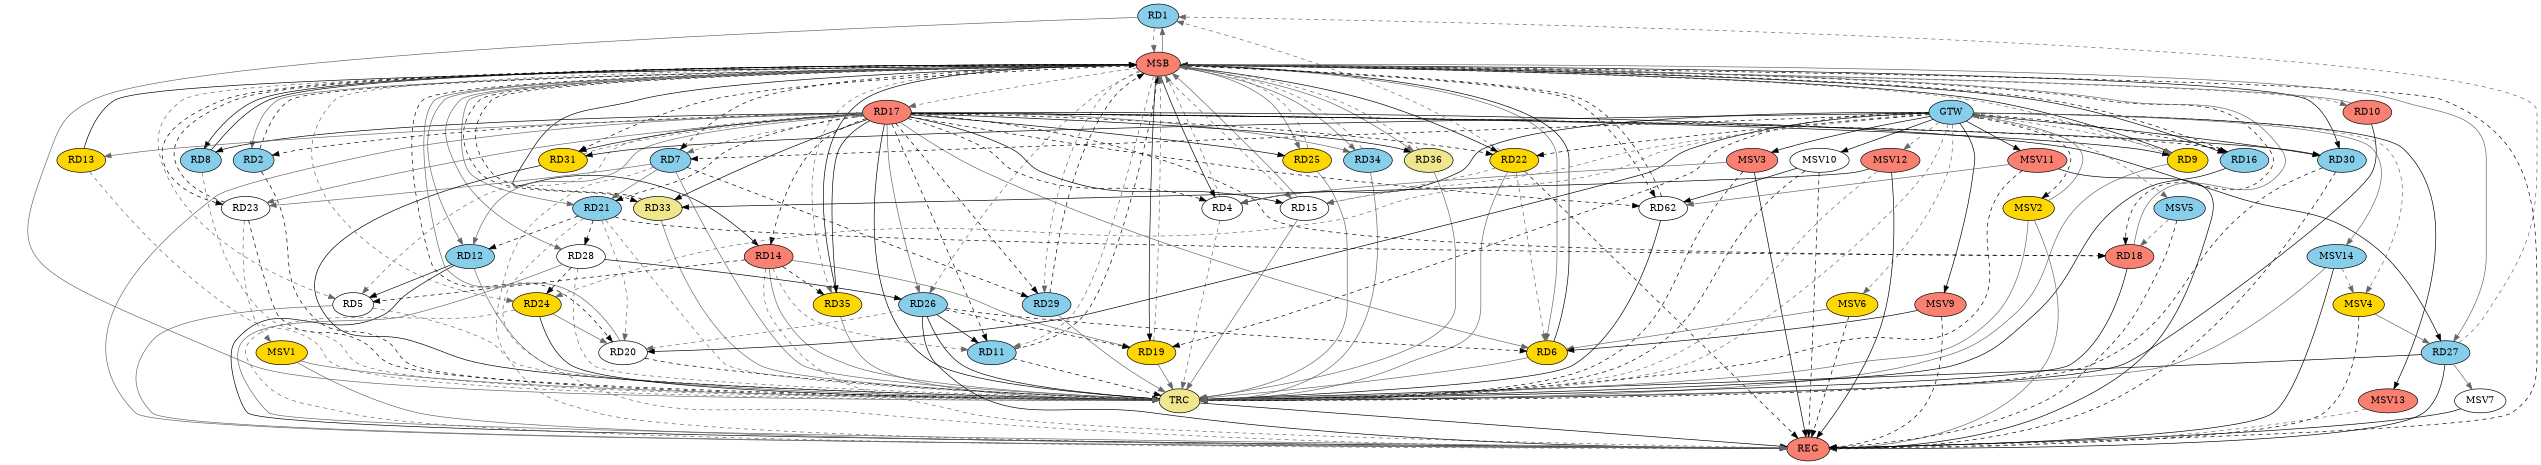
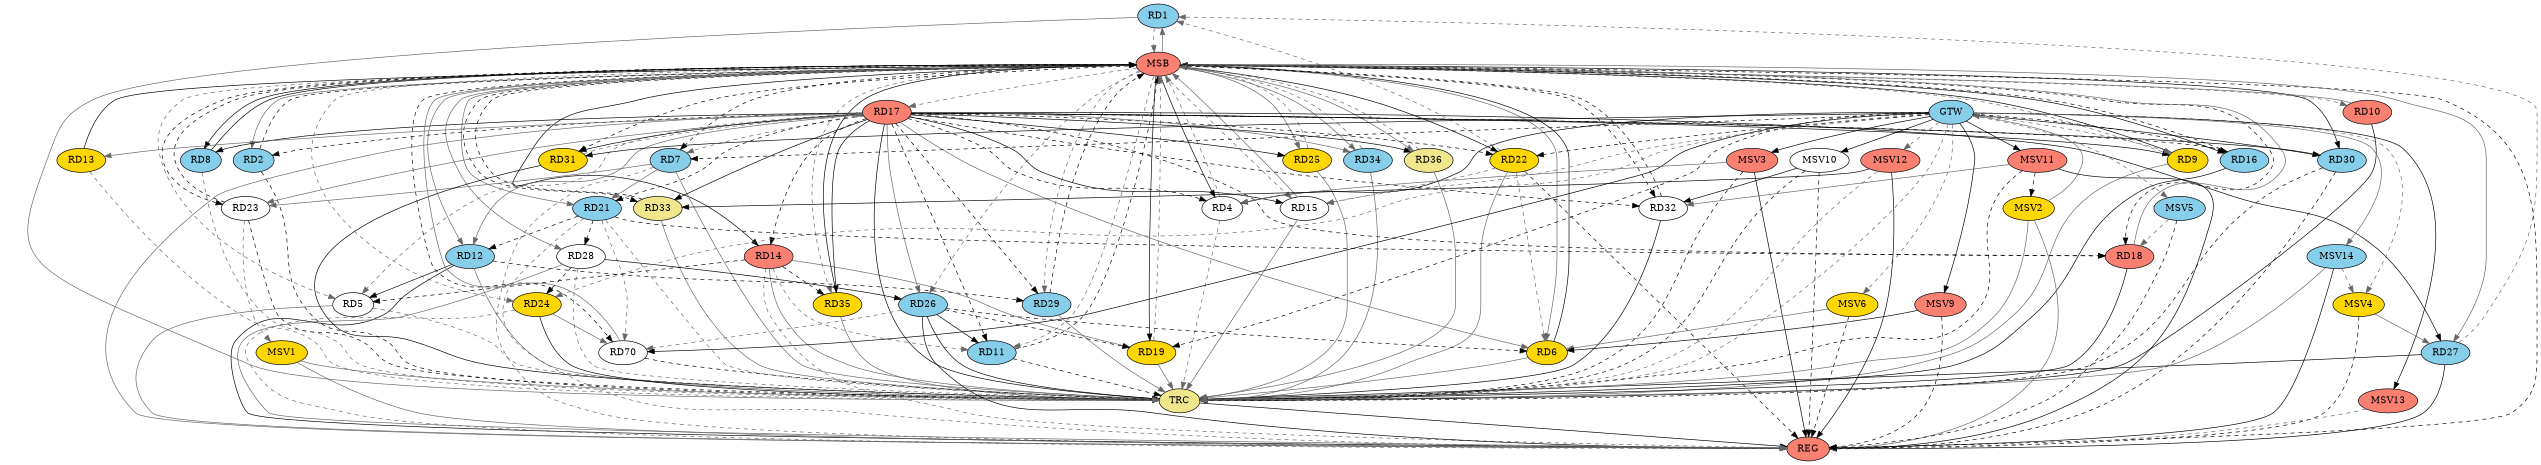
edge "GTW" -> "MSV2": now "MSV11" -> "MSV2"
node "RD62": label "RD62" -> "RD32"
edge "RD7" -> "RD29": now "RD12" -> "RD29"
node "RD20": label "RD20" -> "RD70"
node "MSV7": removed
